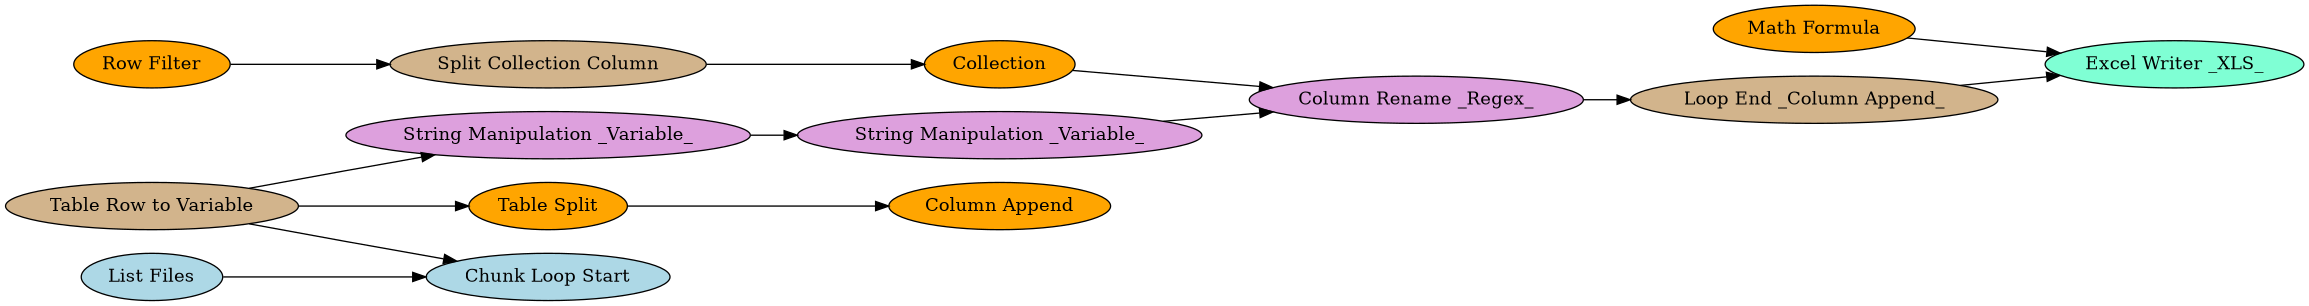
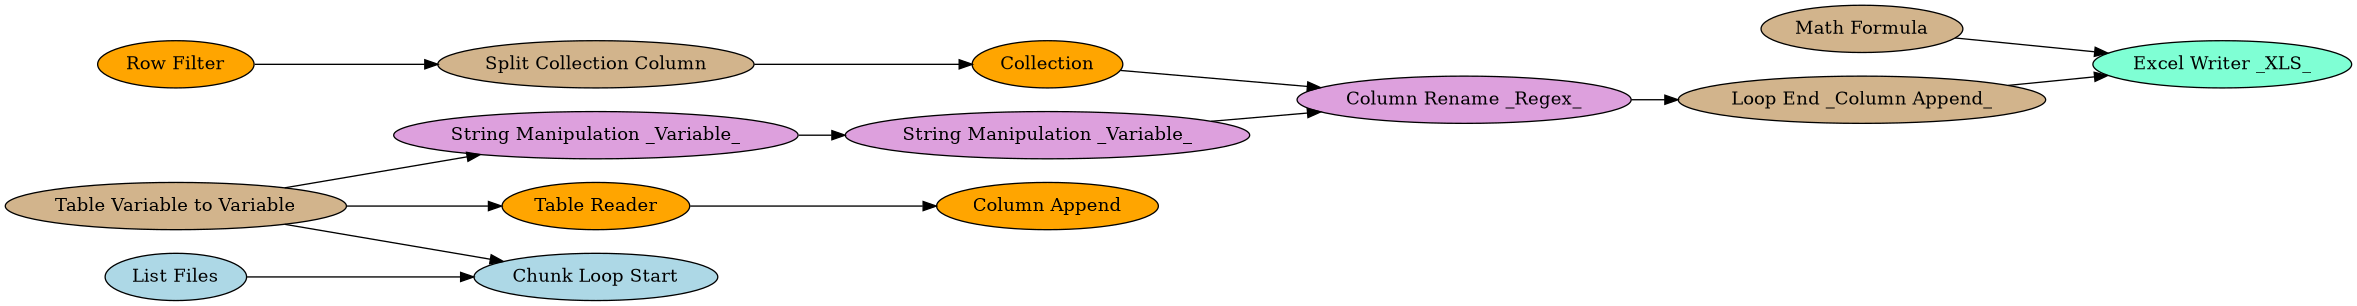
node "Math Formula": fillcolor orange -> tan
node "Table Row to Variable": label "Table Row to Variable" -> "Table Variable to Variable"
node "Table Split": label "Table Split" -> "Table Reader"
